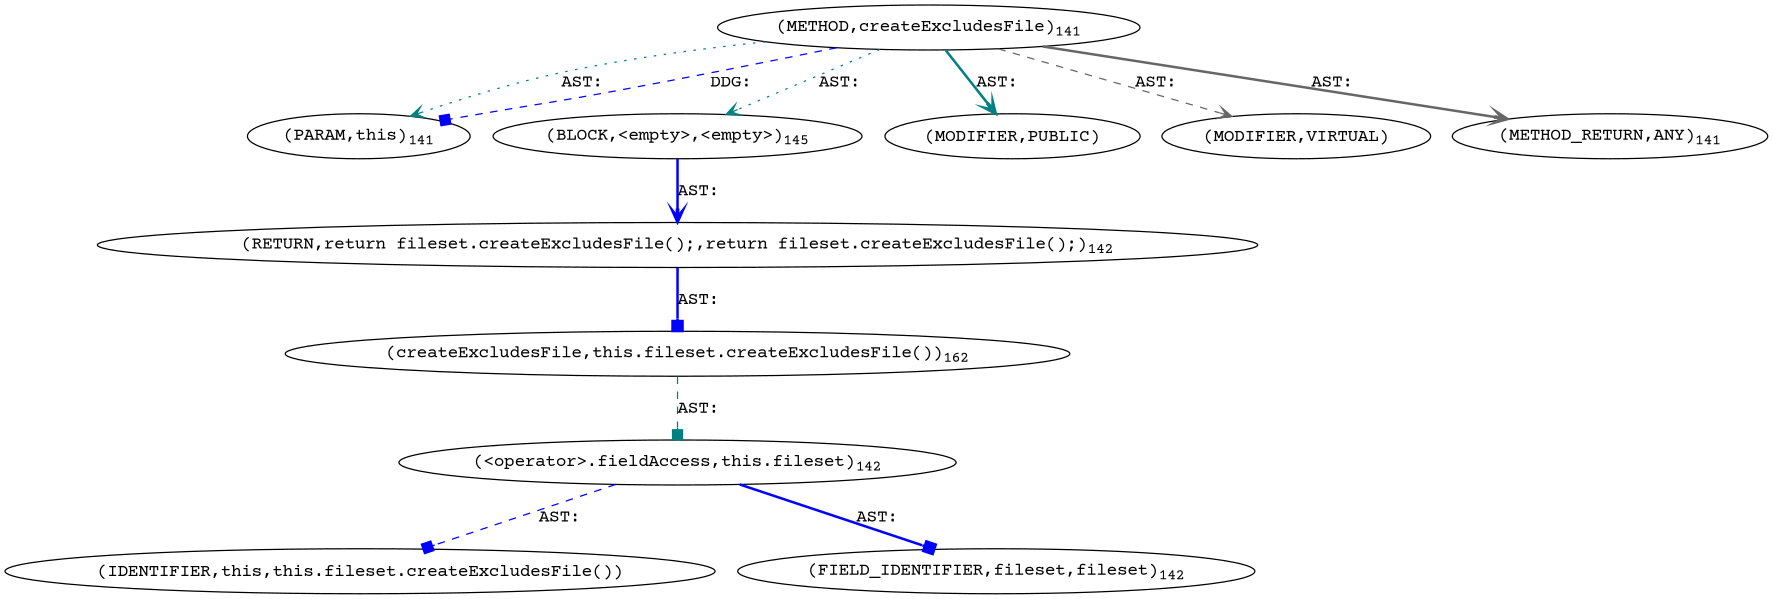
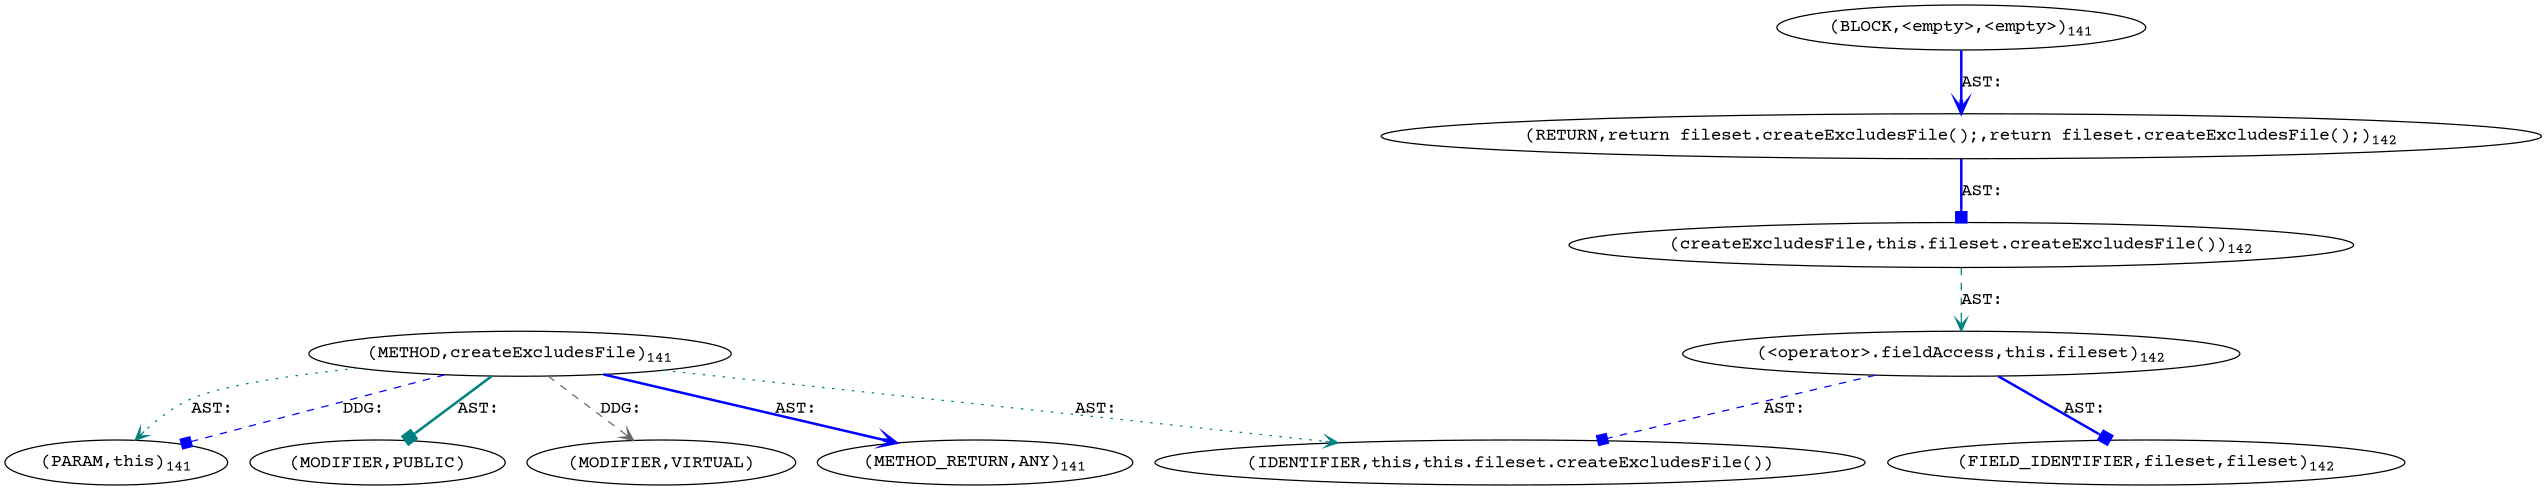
edge "(METHOD,createExcludesFile)" -> "(MODIFIER,PUBLIC)": arrowhead vee -> box
edge "(METHOD,createExcludesFile)" -> "(BLOCK,<empty>,<empty>)": now "(METHOD,createExcludesFile)" -> "(IDENTIFIER,this,this.fileset.createExcludesFile())"
edge "(METHOD,createExcludesFile)" -> "(MODIFIER,VIRTUAL)": label "AST: " -> "DDG: "
edge "(METHOD,createExcludesFile)" -> "(METHOD_RETURN,ANY)": color gray40 -> blue
node "(BLOCK,<empty>,<empty>)": text "145" -> "141"
node "(createExcludesFile,this.fileset.createExcludesFile())": text "162" -> "142"
edge "(createExcludesFile,this.fileset.createExcludesFile())" -> "(<operator>.fieldAccess,this.fileset)": arrowhead box -> vee
